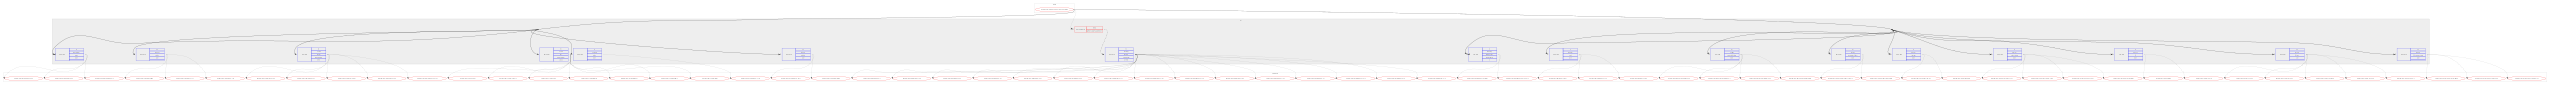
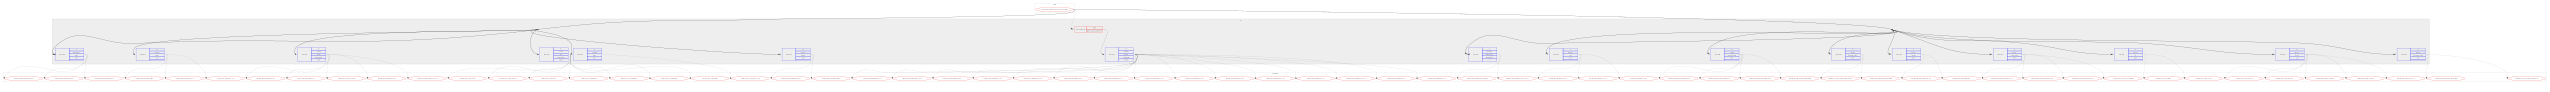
node "portage://dev-ros/tf2_sensor_msgs-0.6.5": removed
